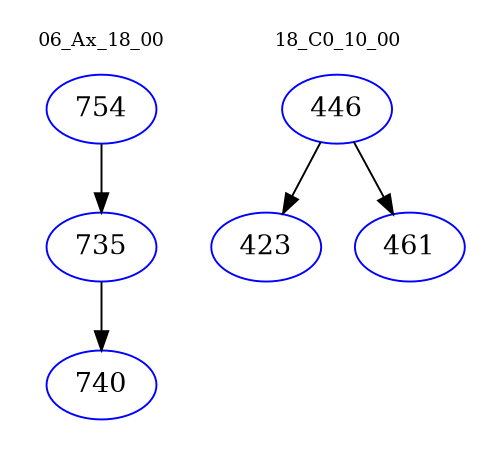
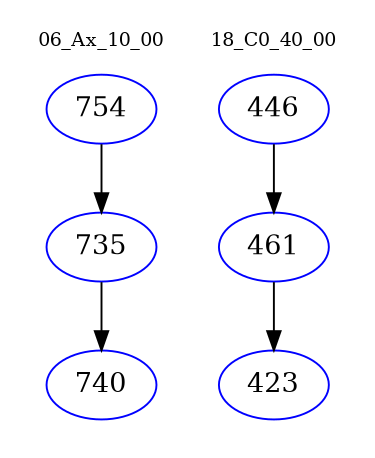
cluster "06_Ax_18_00": label "06_Ax_18_00" -> "06_Ax_10_00"
cluster "18_C0_10_00": label "18_C0_10_00" -> "18_C0_40_00"
edge "446" -> "423": now "461" -> "423"
